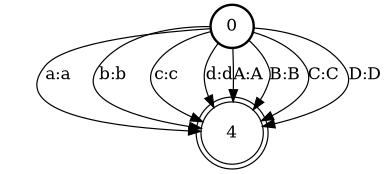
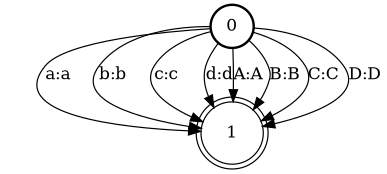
node "4": label "4" -> "1"
